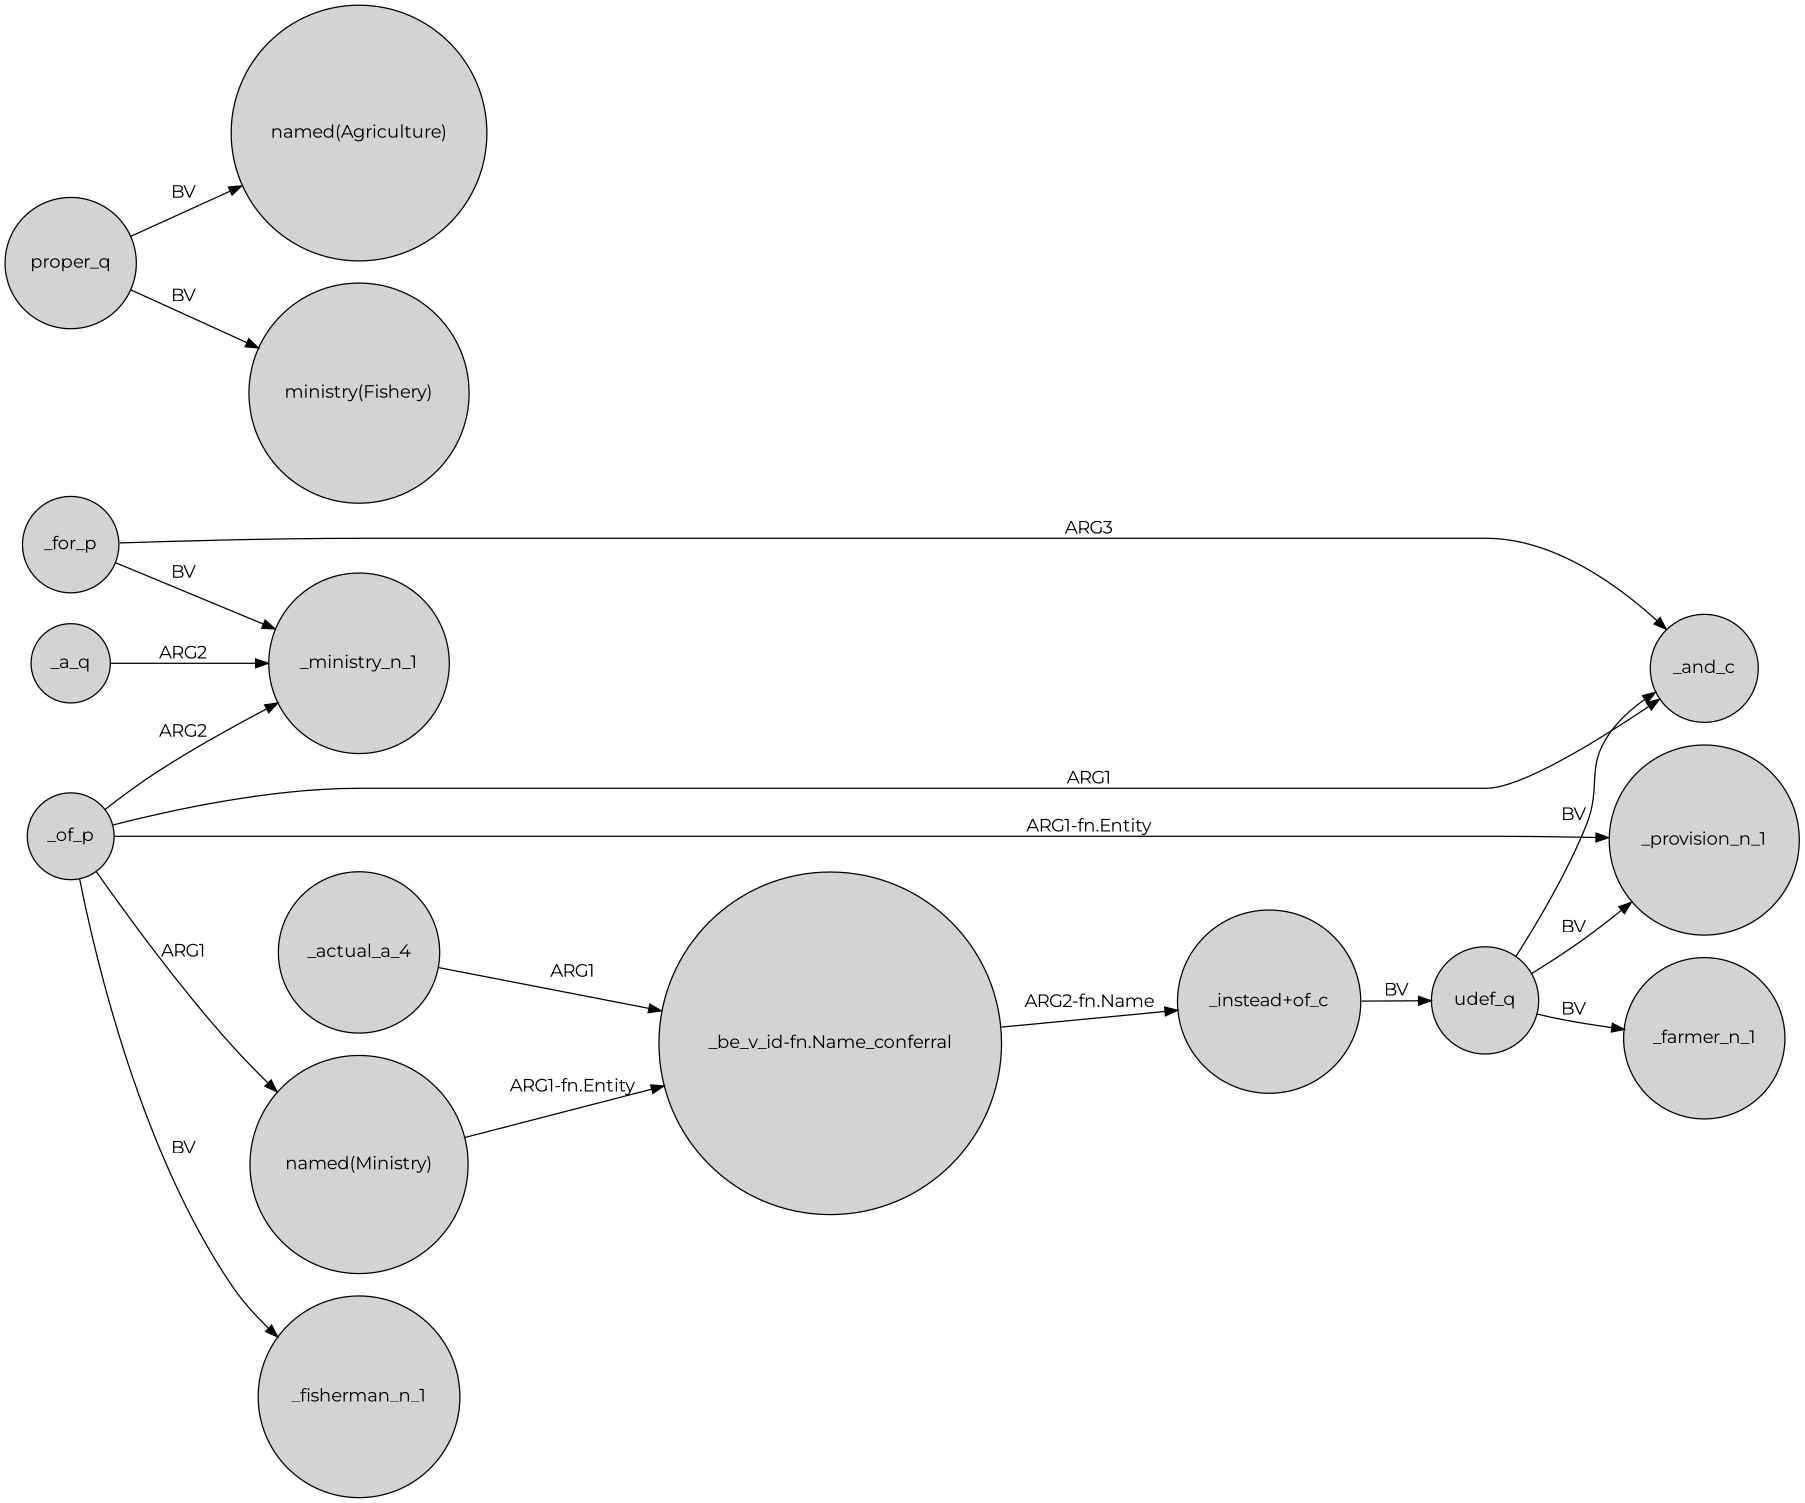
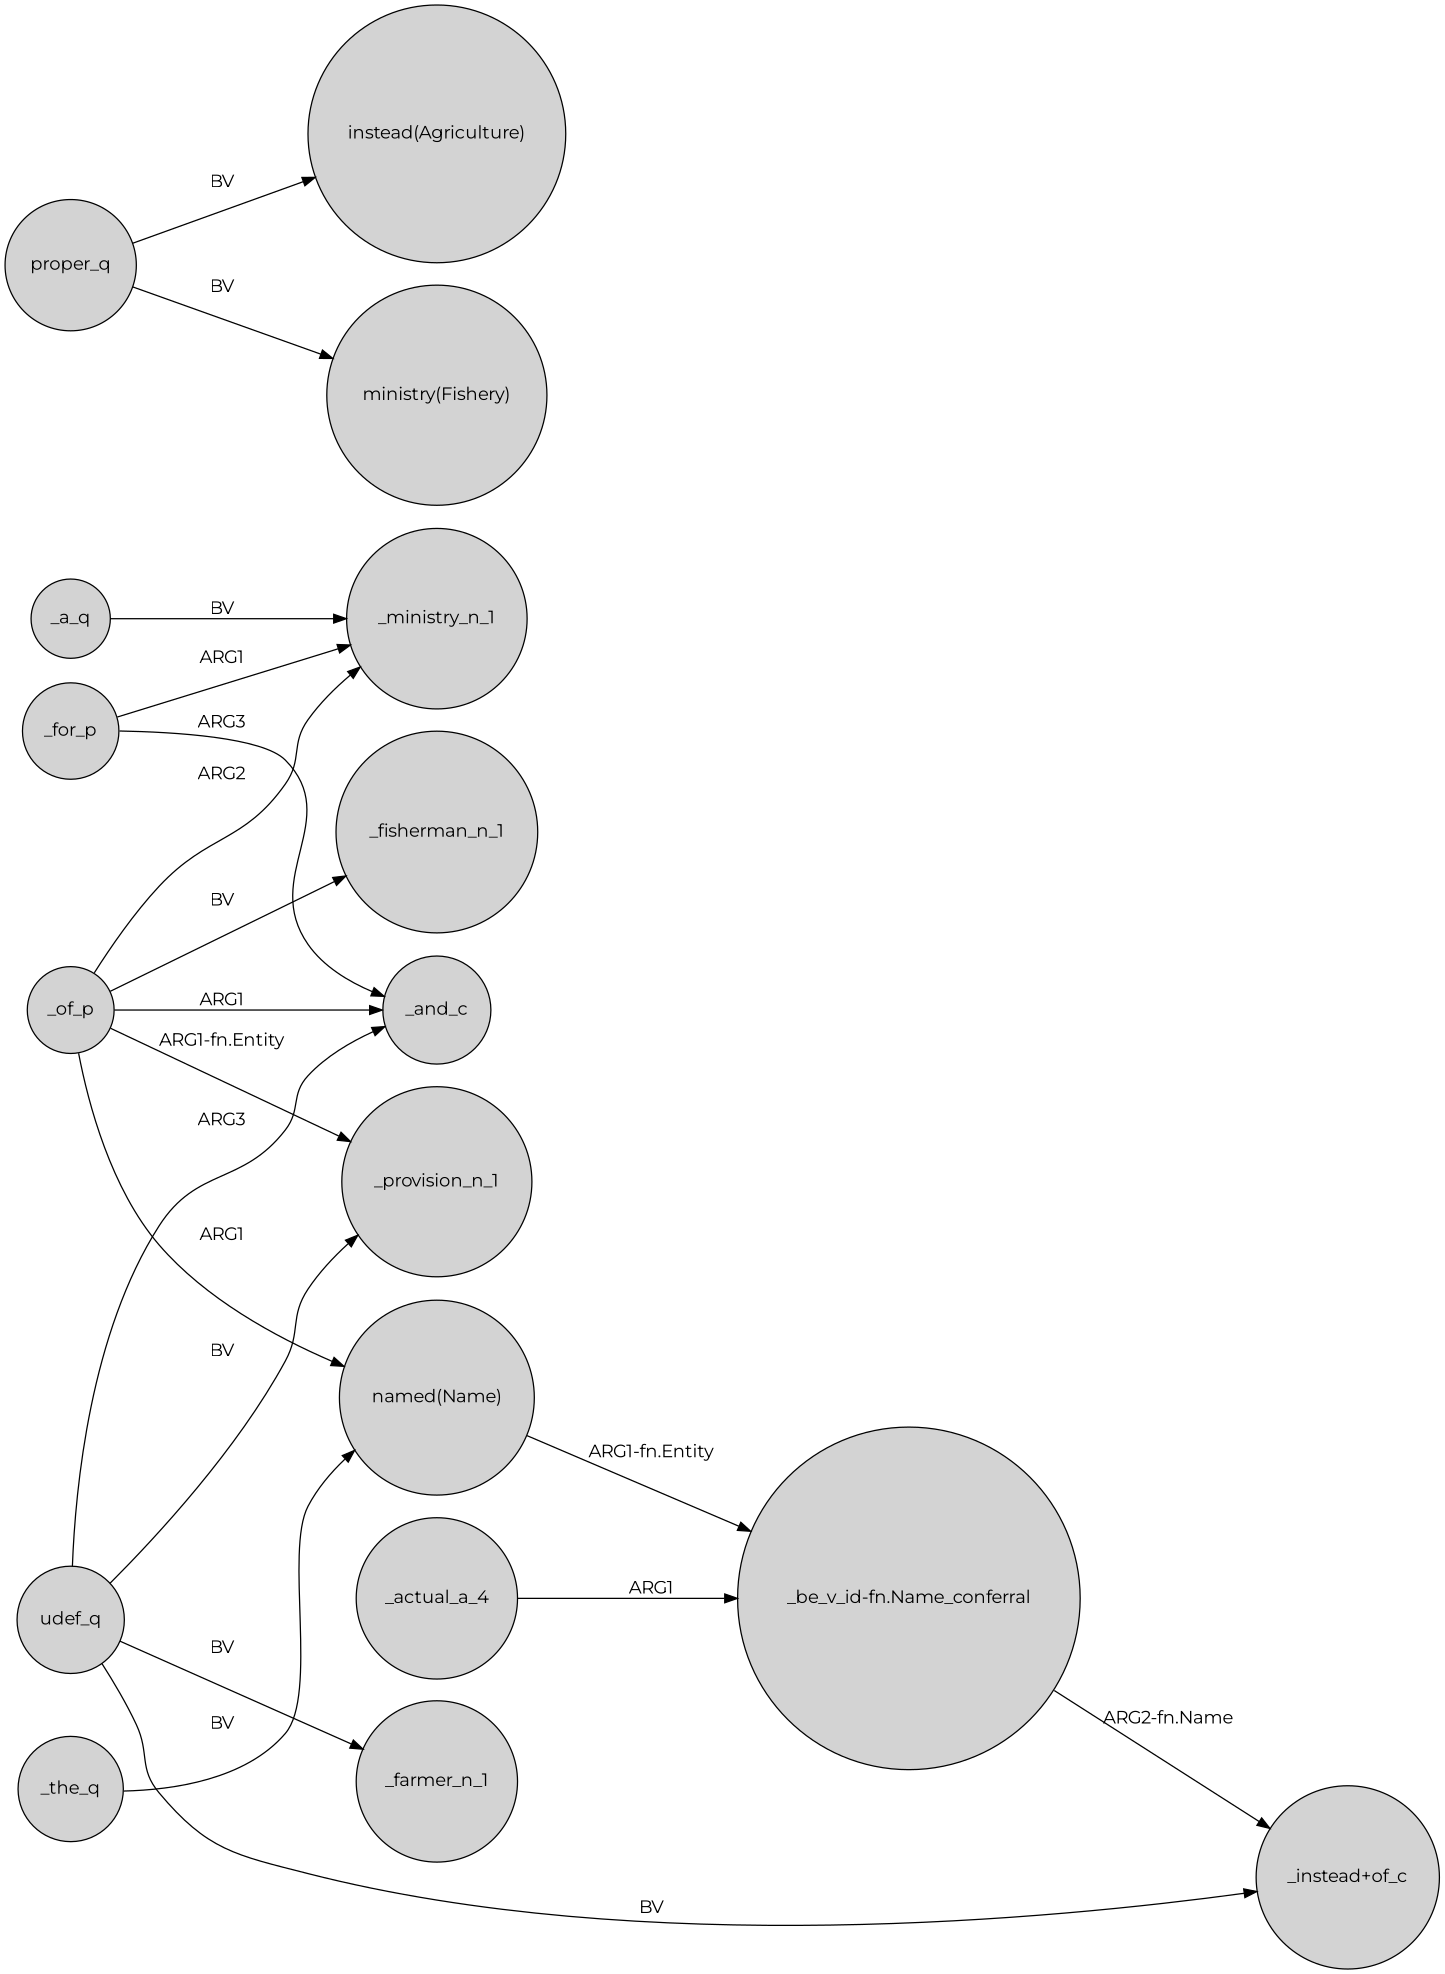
node "named(Agriculture)": label "named(Agriculture)" -> "instead(Agriculture)"
edge "_for_p" -> "_ministry_n_1": label "BV" -> "ARG1"
edge "_a_q" -> "_ministry_n_1": label "ARG2" -> "BV"
edge "udef_q" -> "_and_c": label "BV" -> "ARG3"
edge "_instead+of_c" -> "udef_q": reversed
node "named(Ministry)": label "named(Ministry)" -> "named(Name)"
node "_the_q": added
